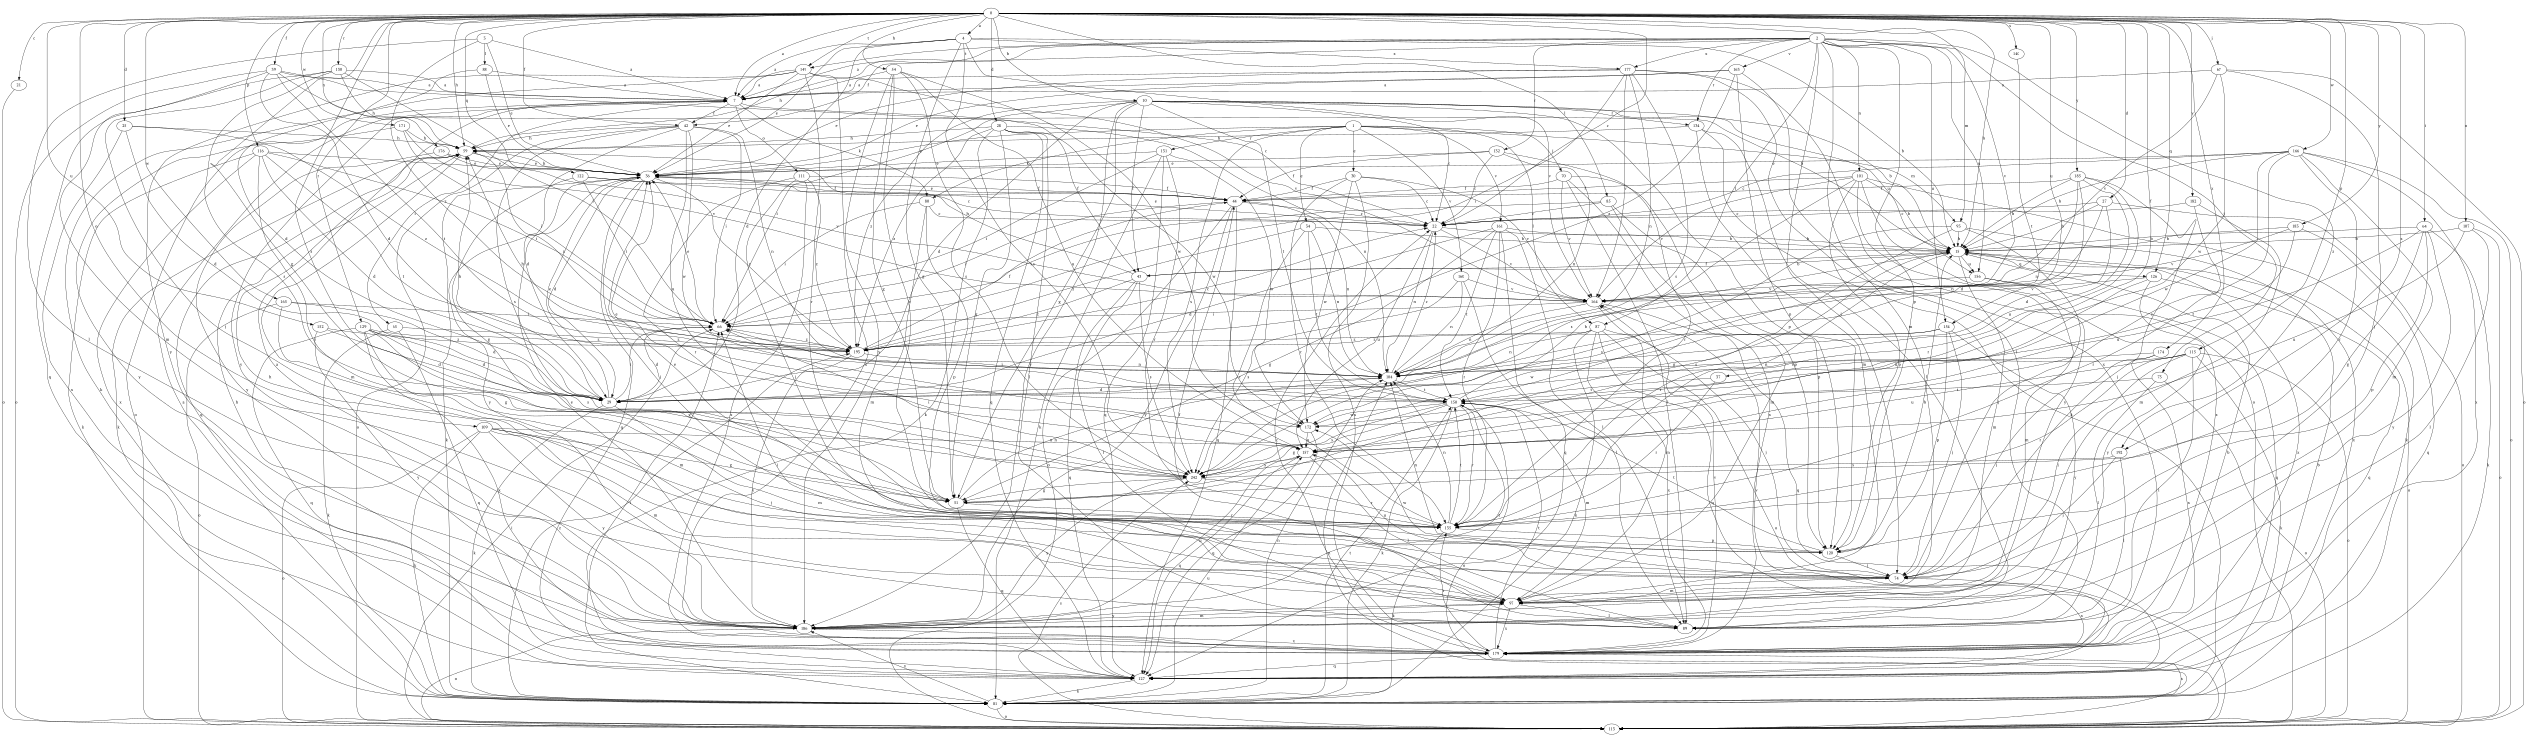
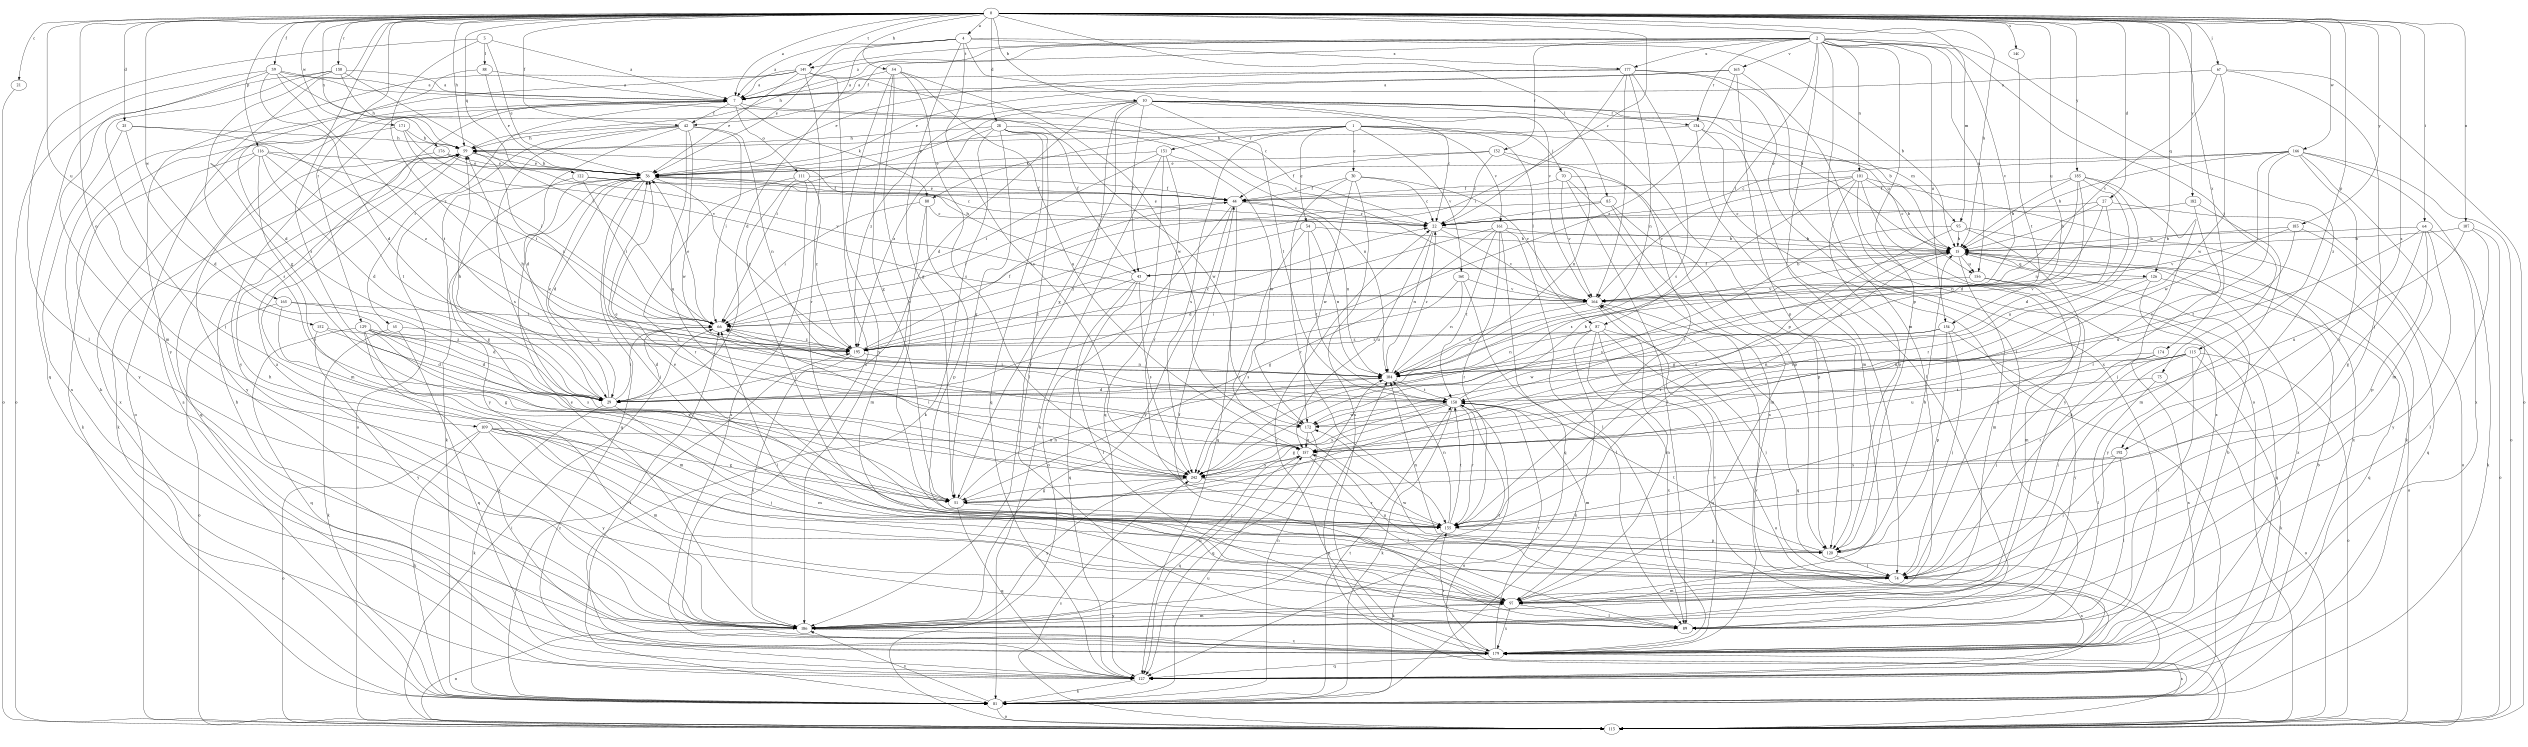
node "37": removed
